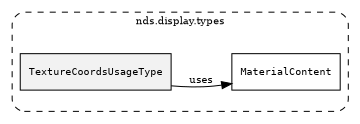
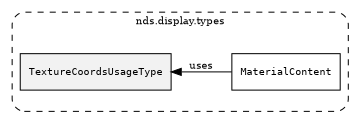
edge "TextureCoordsUsageType" -> "MaterialContent": reversed
